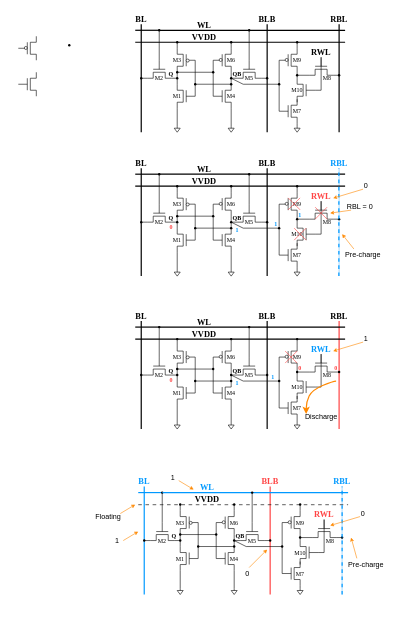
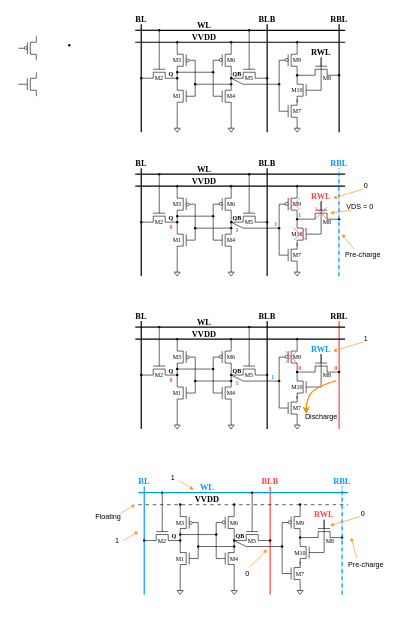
node "RBL = 0": label "RBL = 0" -> "VDS = 0"
